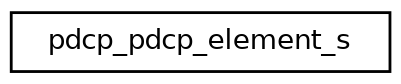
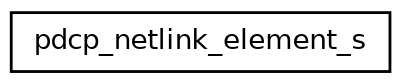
node "pdcp_pdcp_element_s": label "pdcp_pdcp_element_s" -> "pdcp_netlink_element_s"
